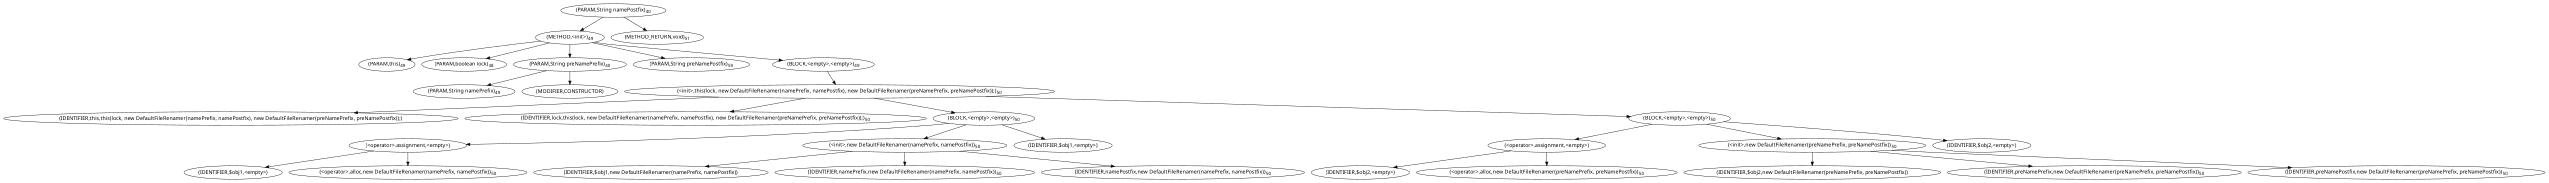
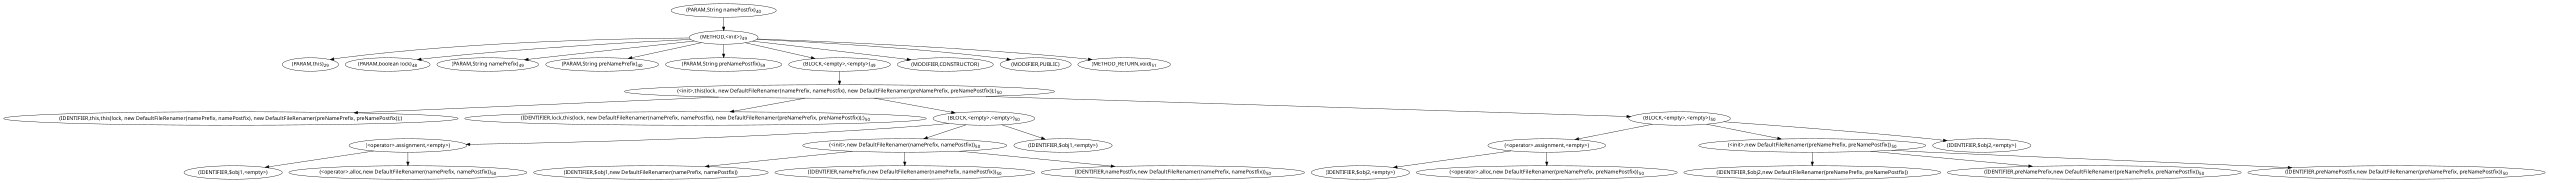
edge "(PARAM,String namePostfix)" -> "(METHOD_RETURN,void)": now "(METHOD,<init>)" -> "(METHOD_RETURN,void)"
node "(PARAM,this)": text "49" -> "29"
node "(MODIFIER,PUBLIC)": added
edge "(PARAM,String preNamePrefix)" -> "(MODIFIER,CONSTRUCTOR)": now "(METHOD,<init>)" -> "(MODIFIER,CONSTRUCTOR)"
edge "(PARAM,String preNamePrefix)" -> "(PARAM,String namePrefix)": now "(METHOD,<init>)" -> "(PARAM,String namePrefix)"
